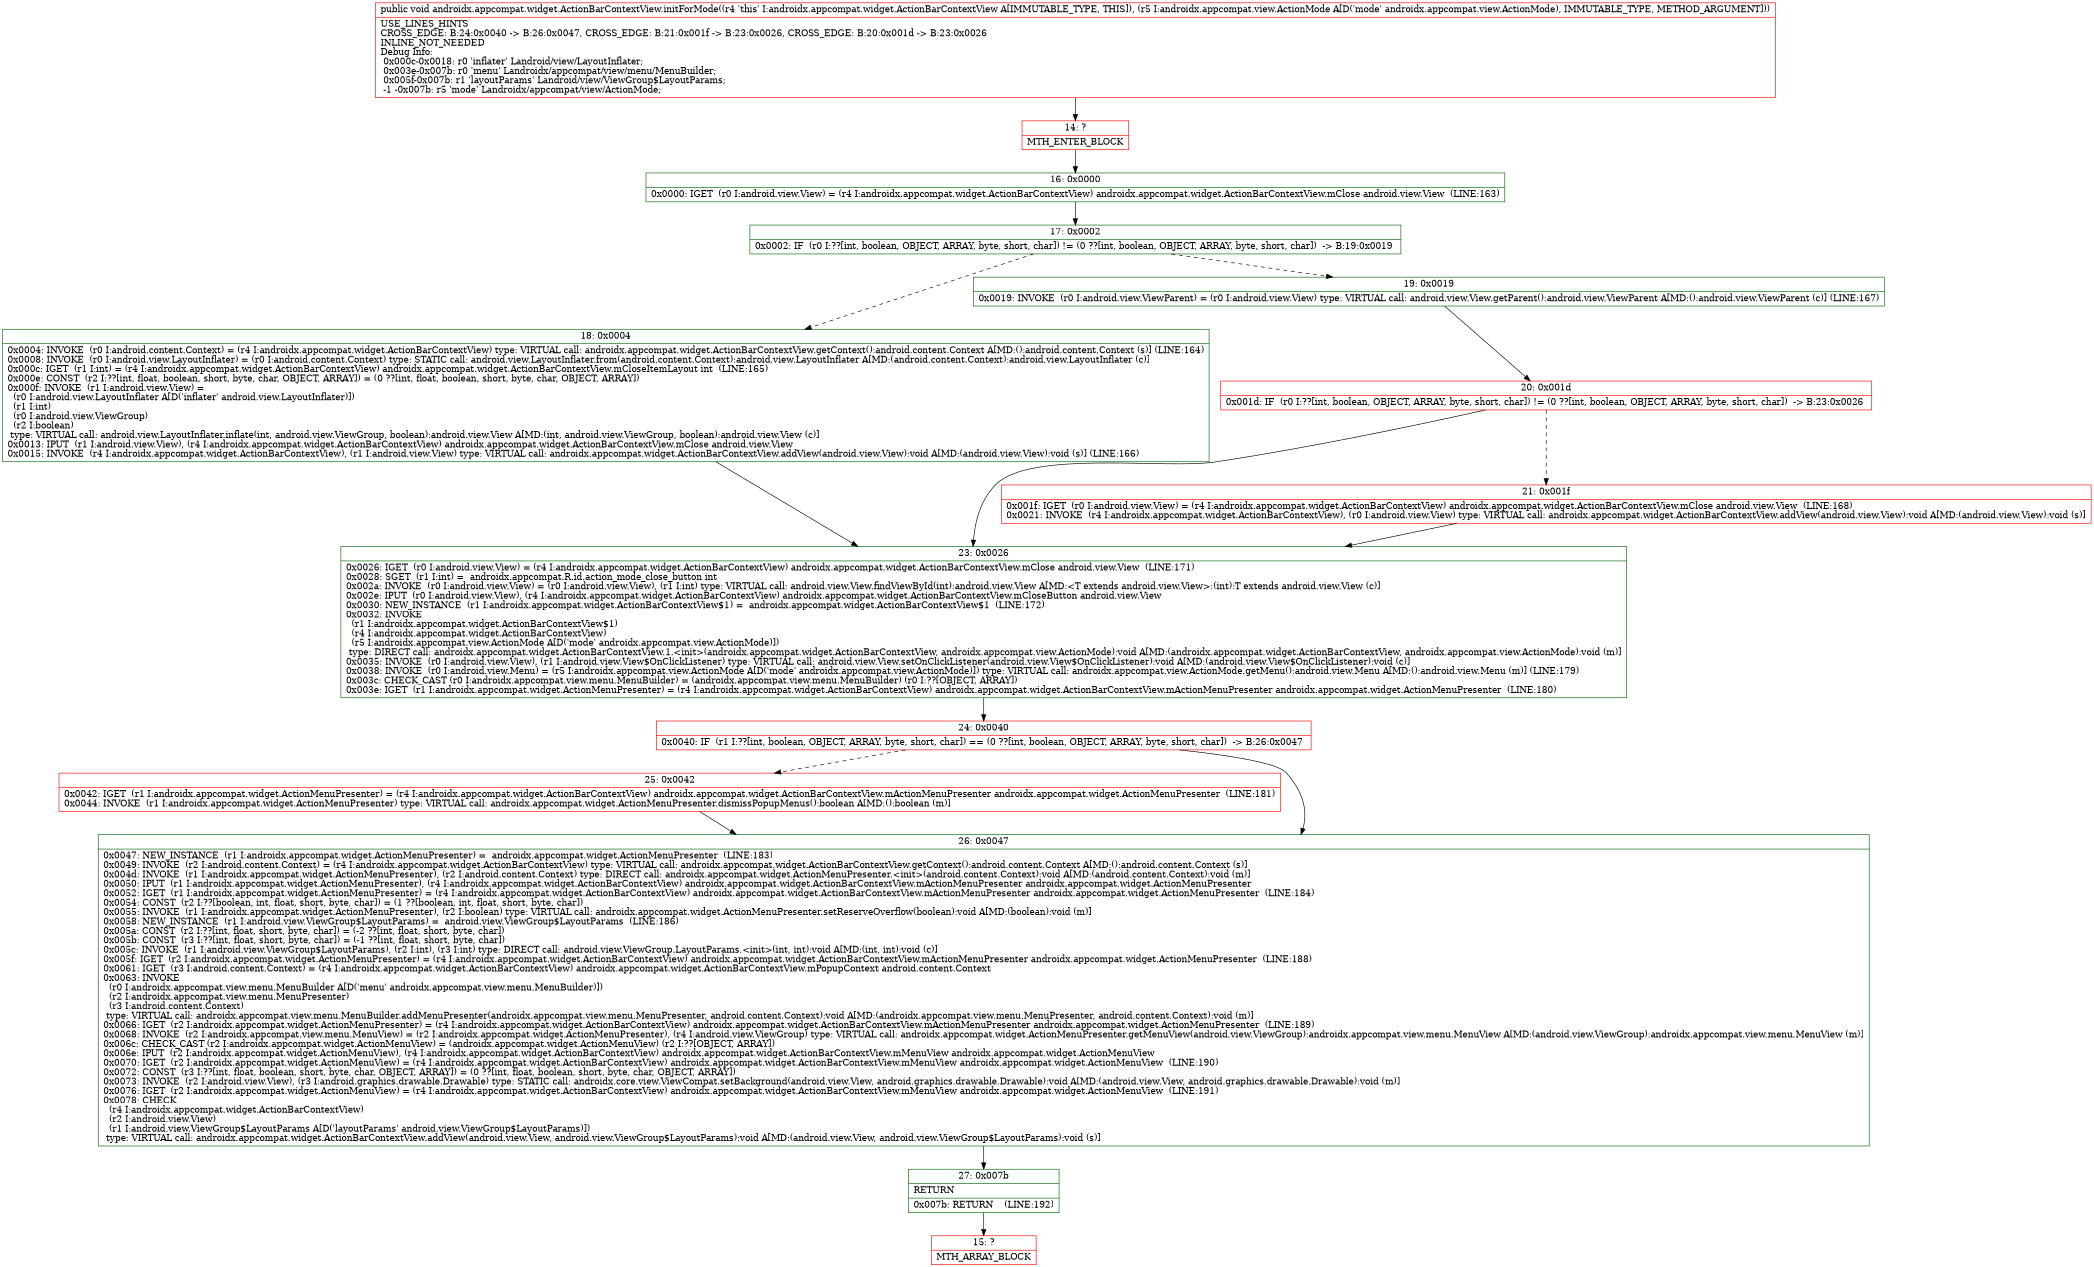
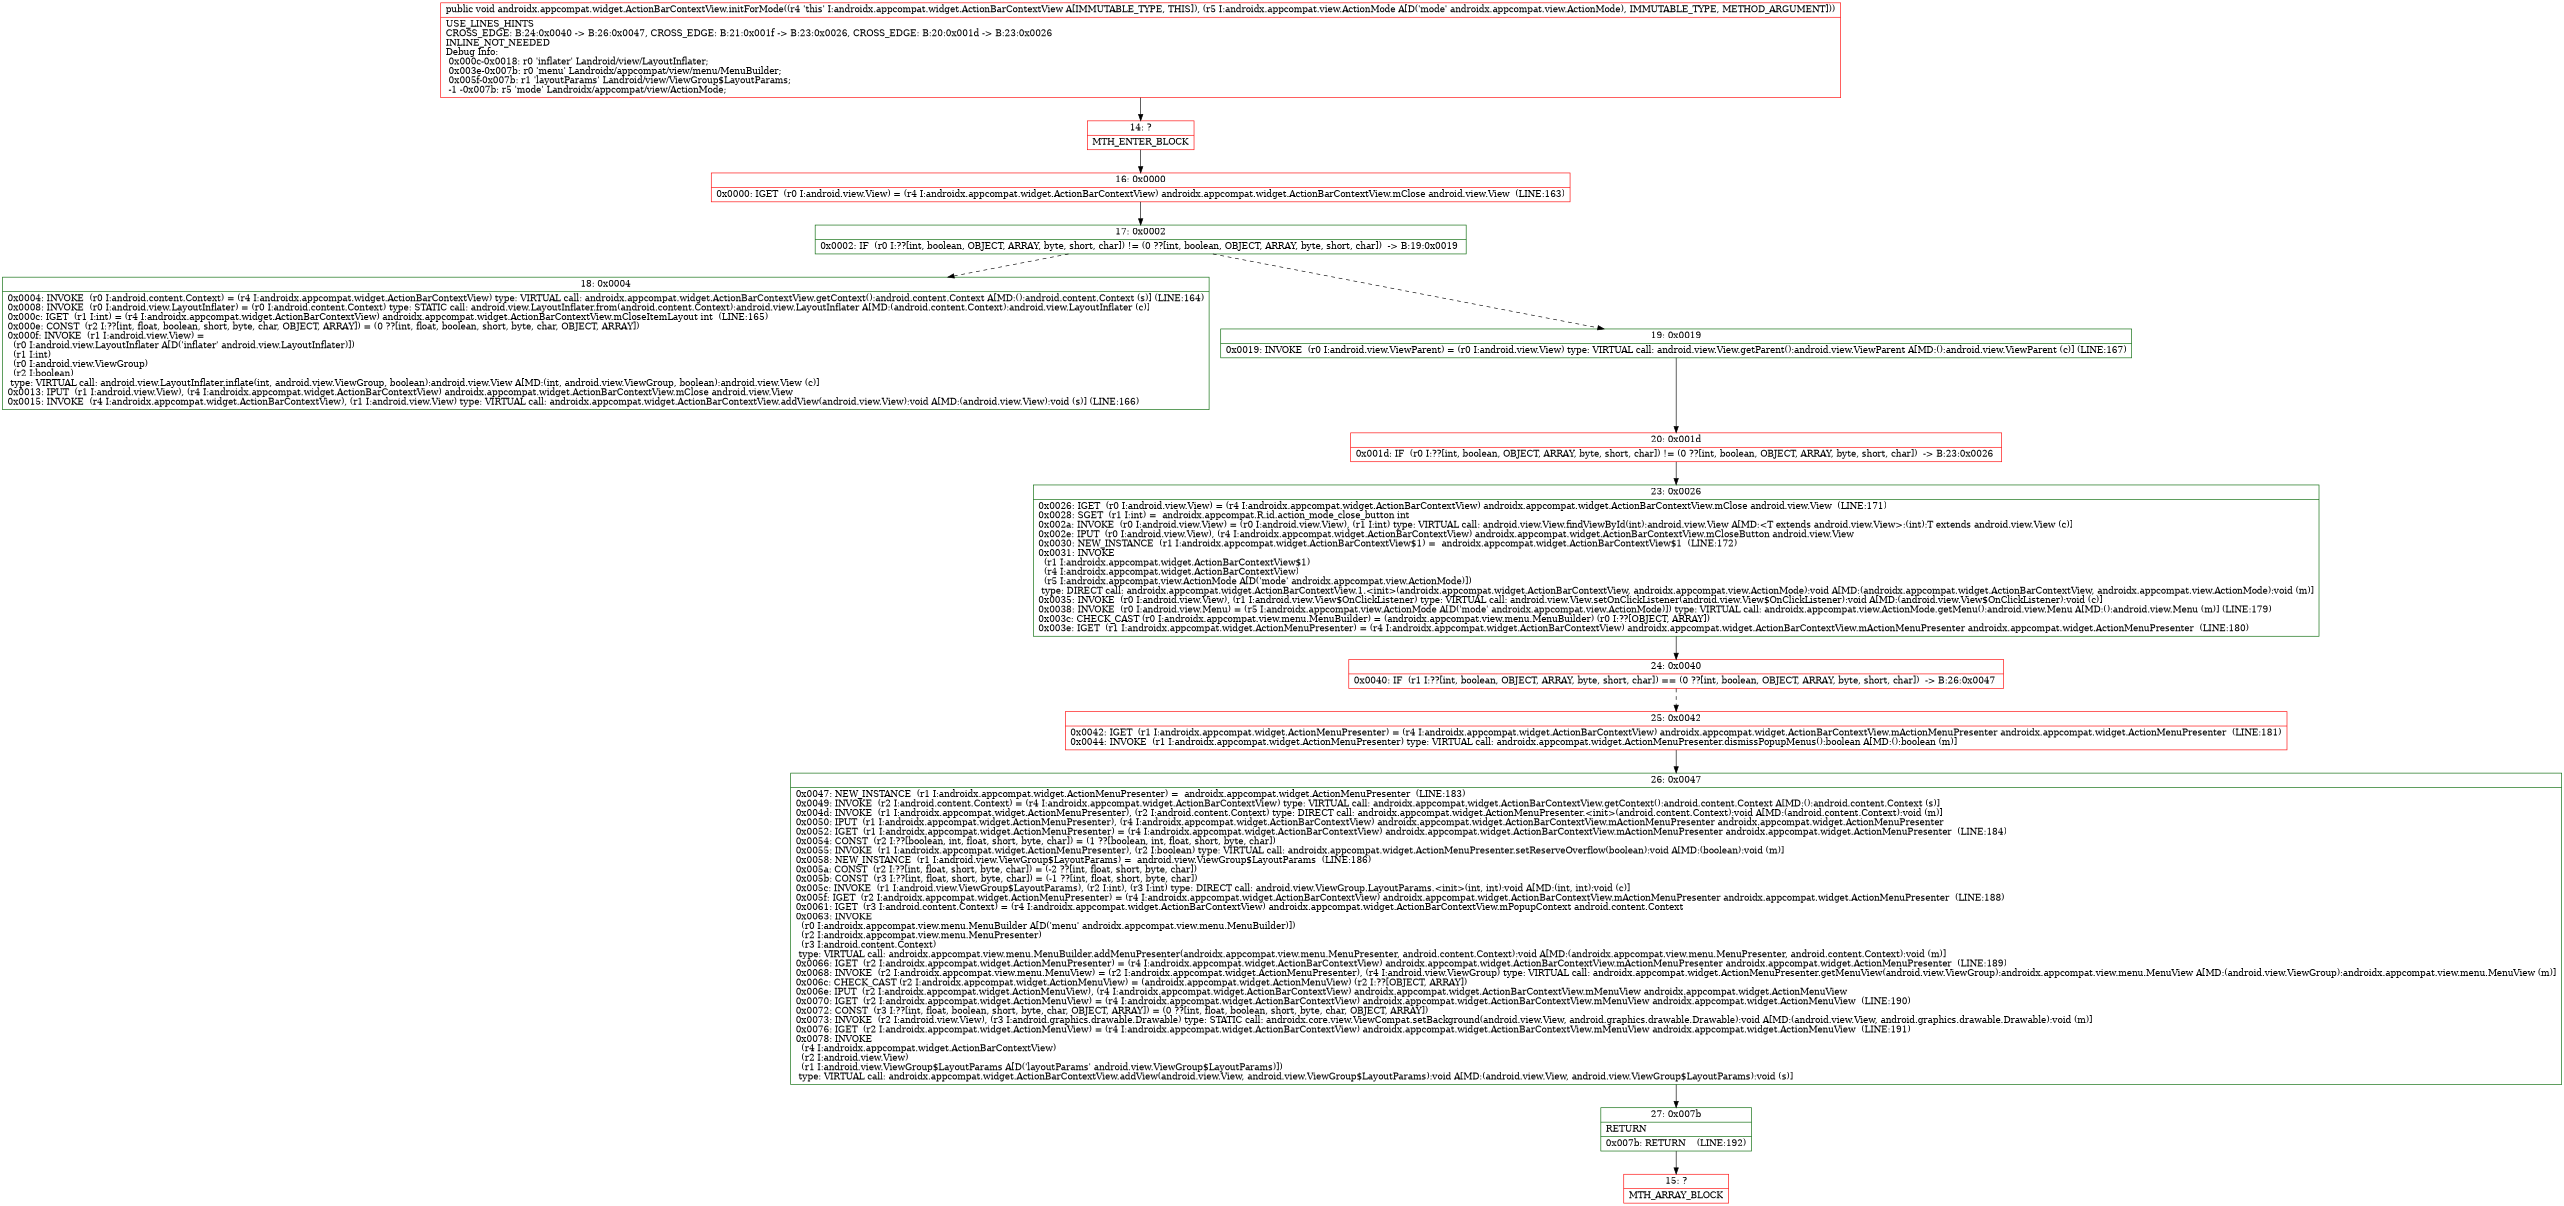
node "16: 0x0000": color darkgreen -> red
edge "18: 0x0004" -> "23: 0x0026": removed
node "21: 0x001f": removed
node "23: 0x0026": text "0x0032: INVOKE" -> "0x0031: INVOKE"
edge "24: 0x0040" -> "26: 0x0047": removed
node "26: 0x0047": text "0x0078: CHECK" -> "0x0078: INVOKE"
